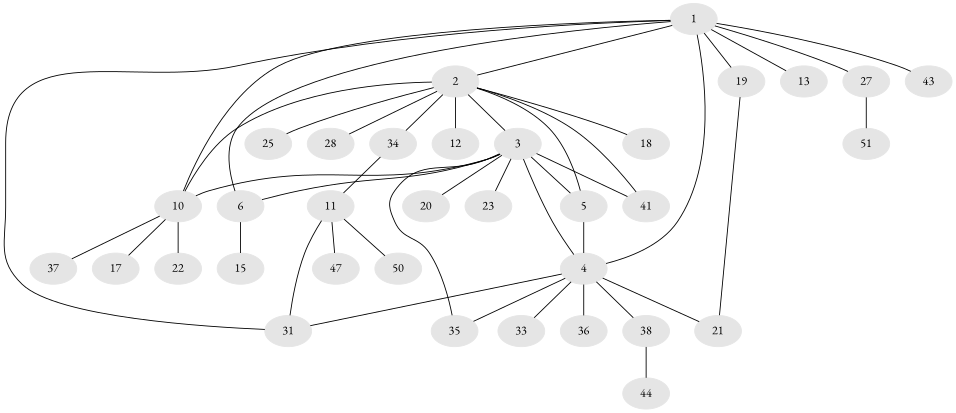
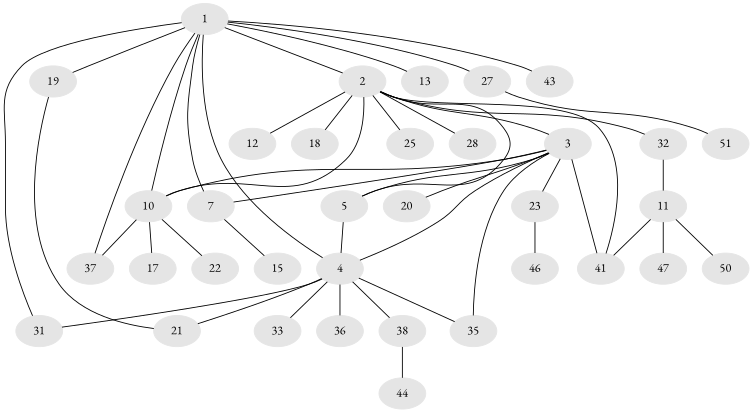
edge "1" -- "37": added
node "34": label "34" -> "32"
node "6": label "6" -> "7"
edge "11" -- "31": now "11" -- "41"
node "46": added
